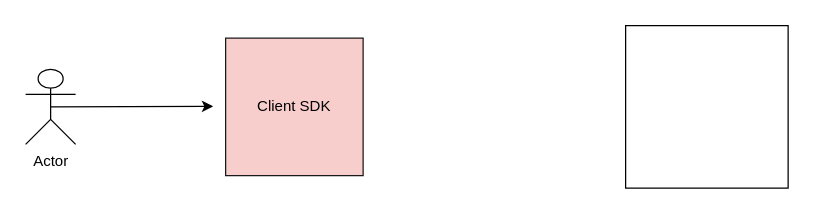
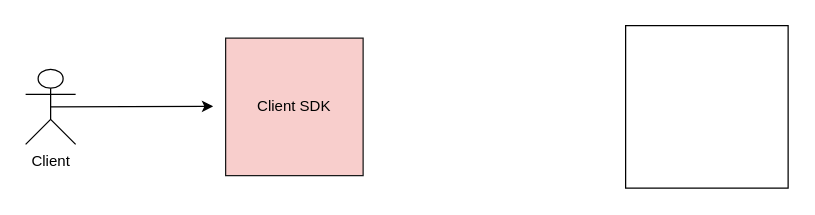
node "Actor": label "Actor" -> "Client"
